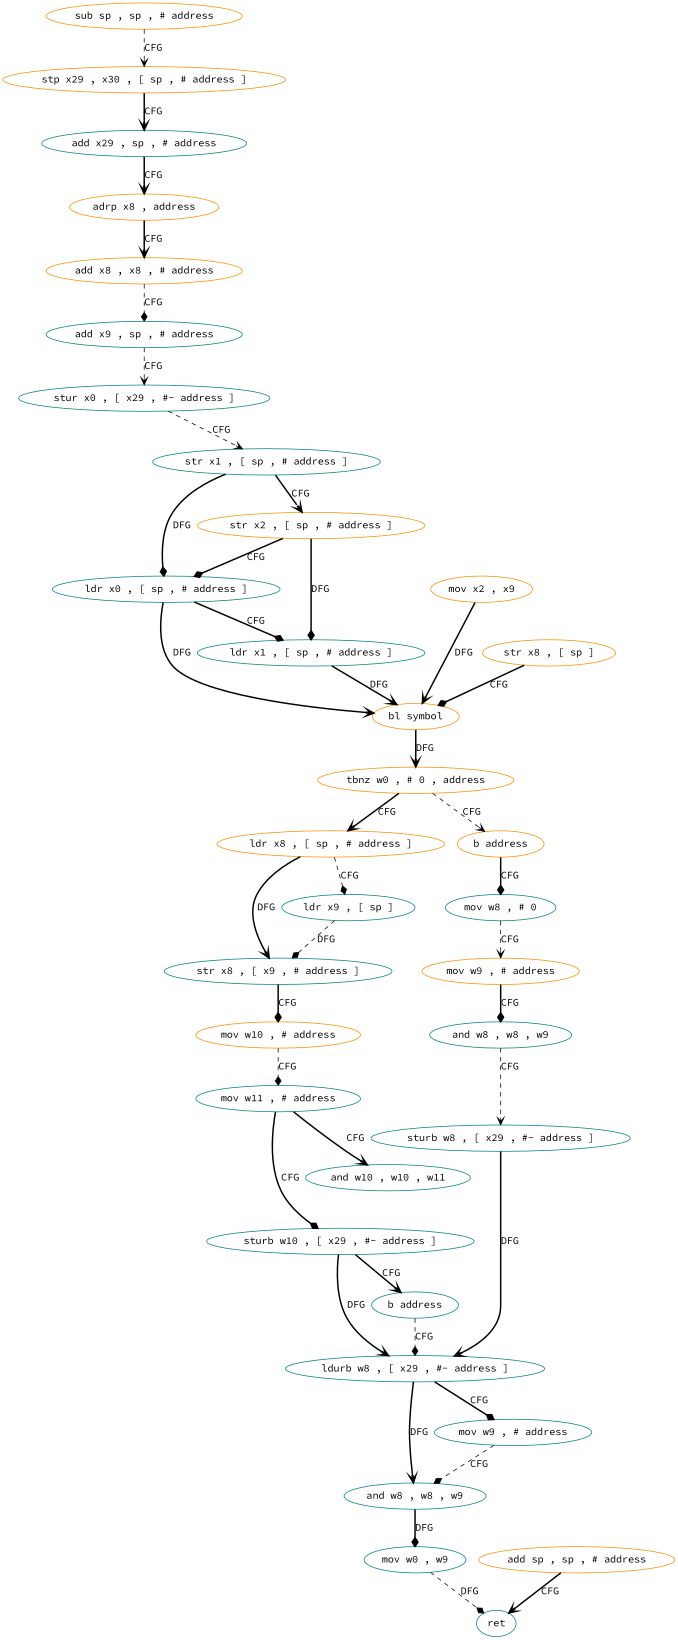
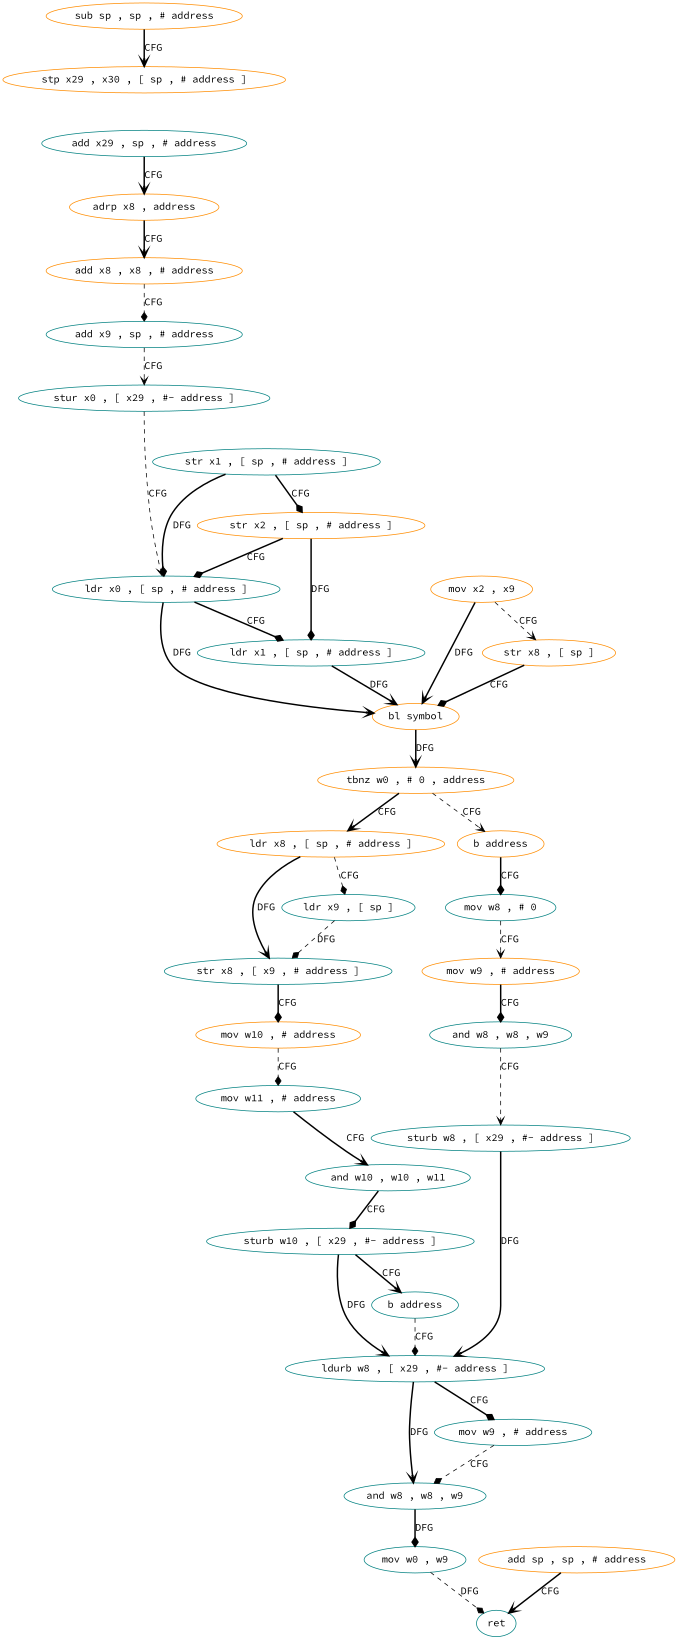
edge "sub sp , sp , # address" -> "stp x29 , x30 , [ sp , # address ]": style dashed -> bold
edge "stp x29 , x30 , [ sp , # address ]" -> "add x29 , sp , # address": removed, label "CFG"
edge "stur x0 , [ x29 , #- address ]" -> "str x1 , [ sp , # address ]": now "stur x0 , [ x29 , #- address ]" -> "ldr x0 , [ sp , # address ]"
edge "str x1 , [ sp , # address ]" -> "str x2 , [ sp , # address ]": arrowhead vee -> diamond
edge "mov x2 , x9" -> "str x8 , [ sp ]": added, label "CFG"
edge "mov w11 , # address" -> "sturb w10 , [ x29 , #- address ]": now "and w10 , w10 , w11" -> "sturb w10 , [ x29 , #- address ]"
